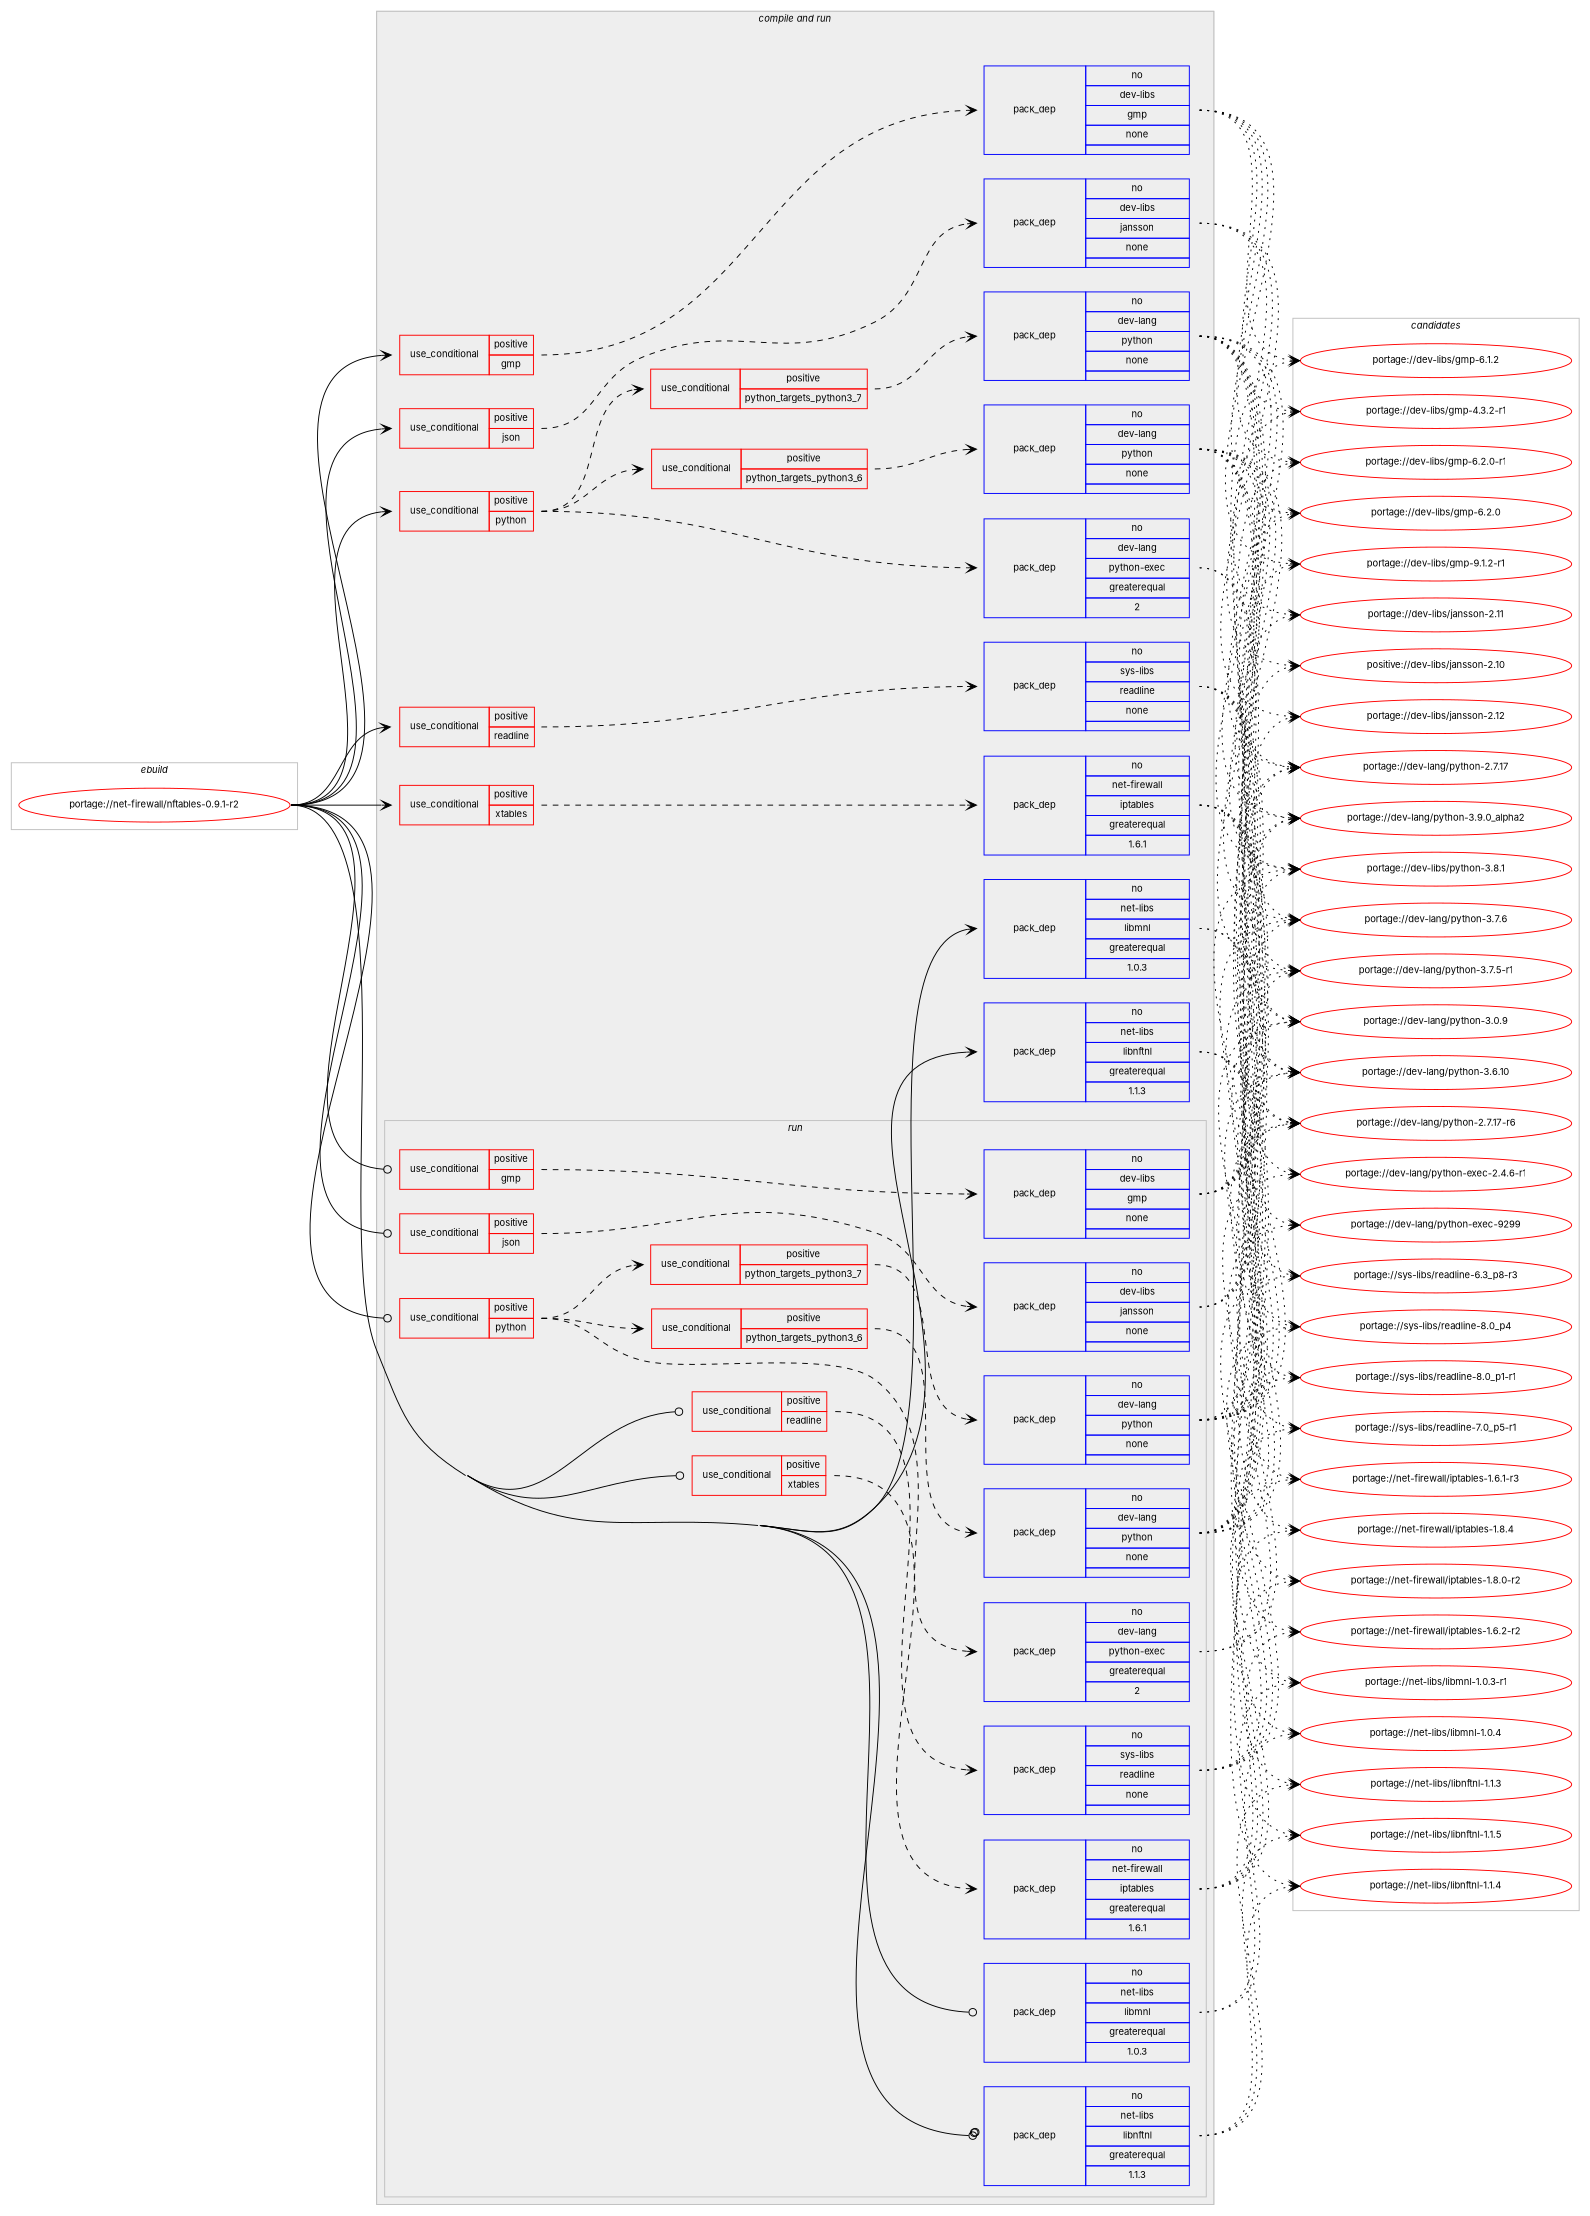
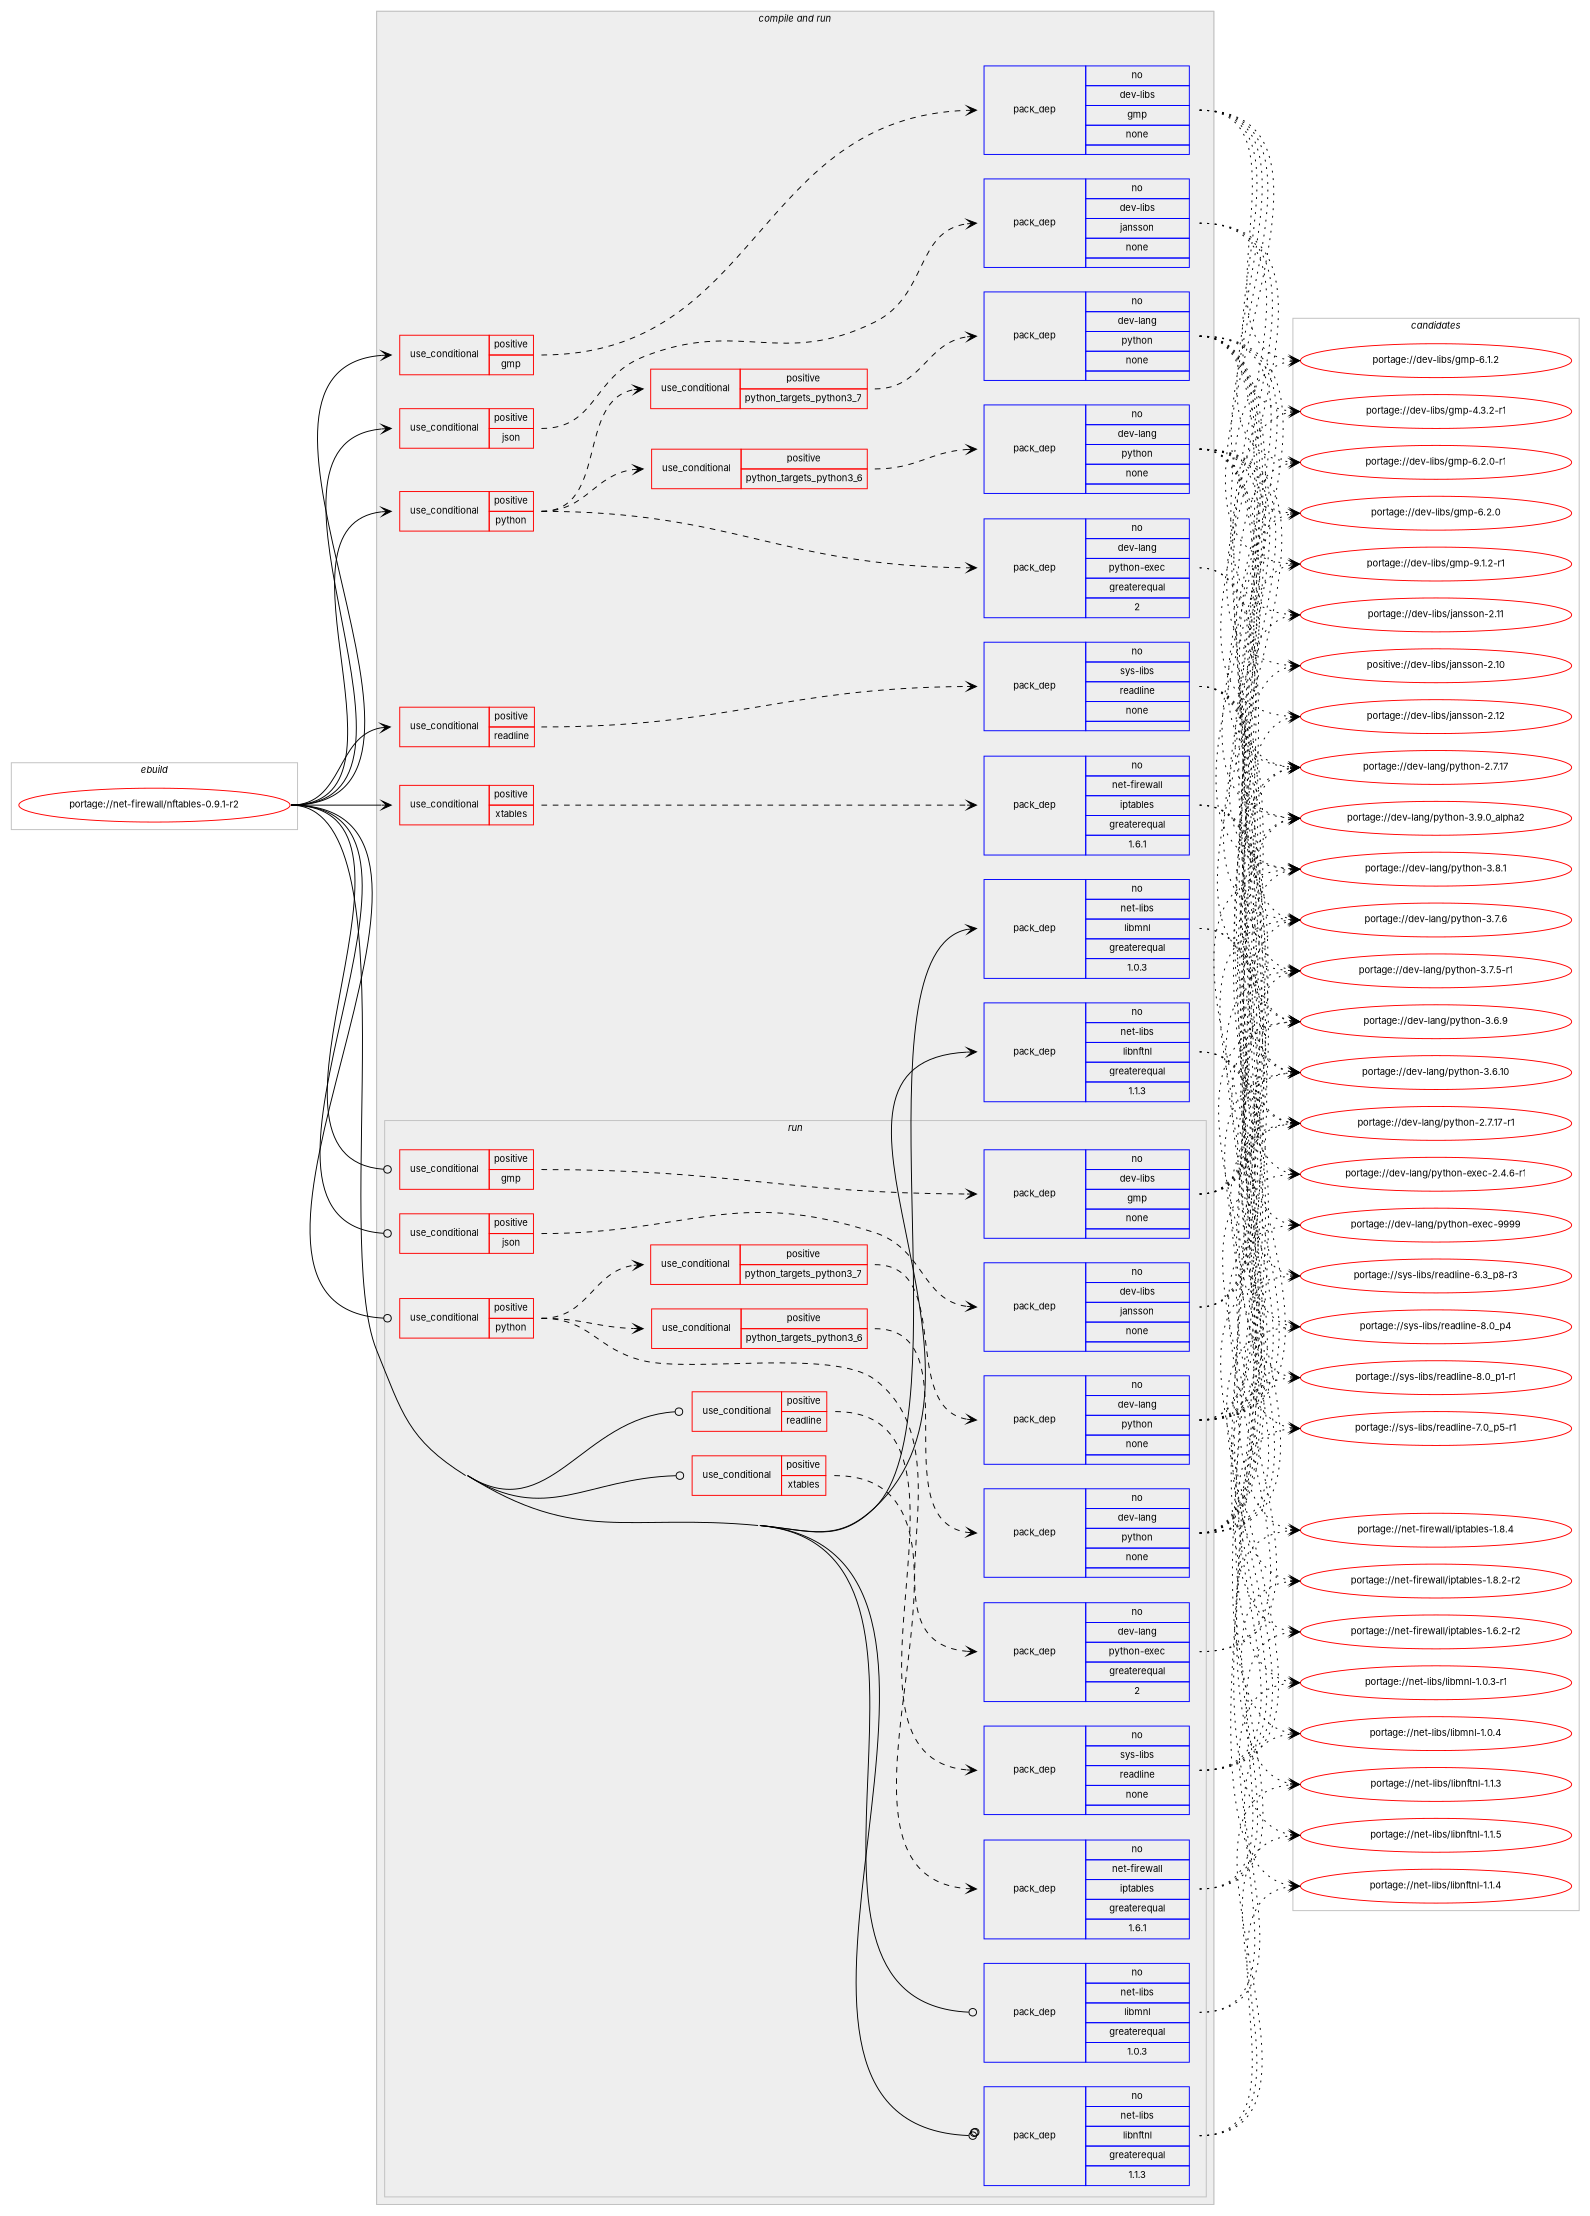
node "portage://dev-libs/python-3.8.1": label "portage://dev-libs/python-3.8.1" -> "portage://dev-lang/python-3.8.1"
node "portage://dev-lang/python-3.0.9": label "portage://dev-lang/python-3.0.9" -> "portage://dev-lang/python-3.6.9"
node "portage://dev-lang/python-2.7.17-r6": label "portage://dev-lang/python-2.7.17-r6" -> "portage://dev-lang/python-2.7.17-r1"
node "portage://dev-lang/python-exec-9299": label "portage://dev-lang/python-exec-9299" -> "portage://dev-lang/python-exec-9999"
node "portage://net-firewall/iptables-1.6.1-r3": removed
node "portage://net-firewall/iptables-1.8.0-r2": label "portage://net-firewall/iptables-1.8.0-r2" -> "portage://net-firewall/iptables-1.8.2-r2"
